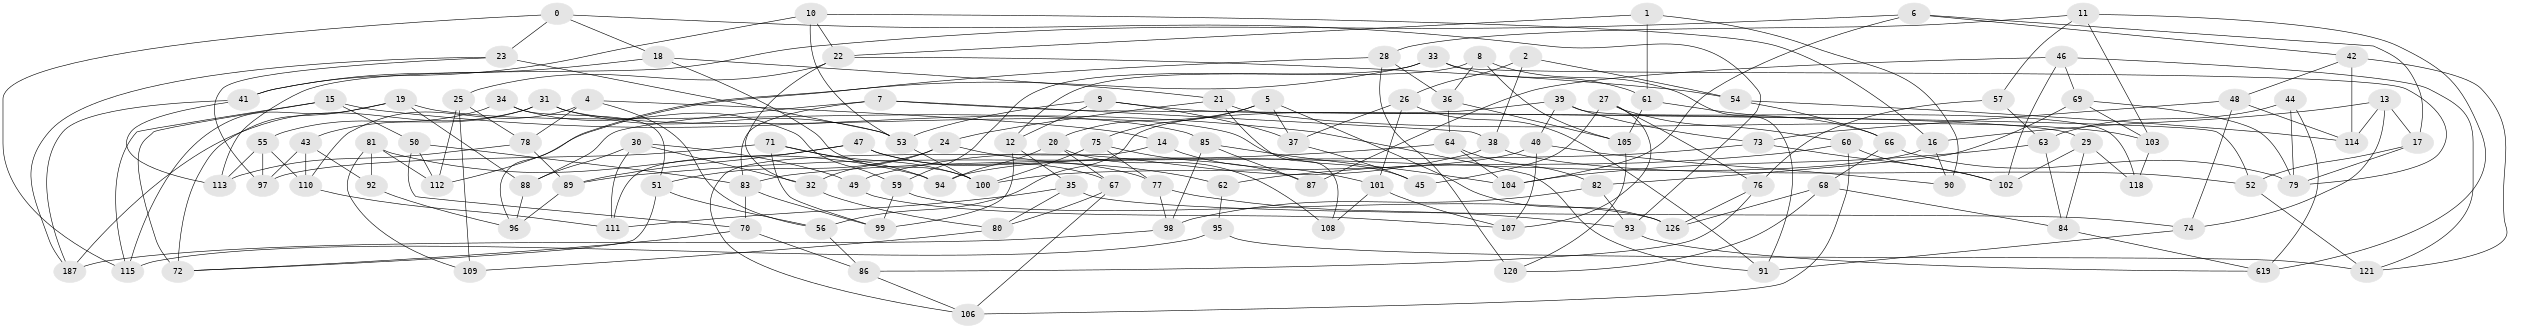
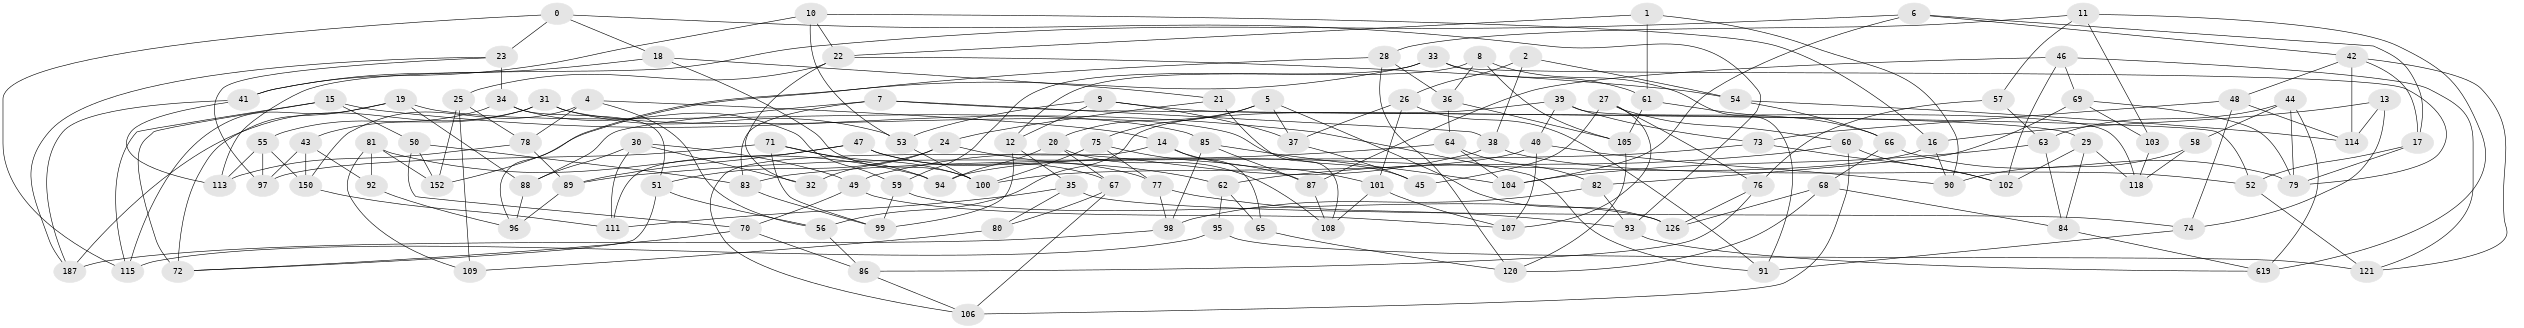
edge "23" -- "53": now "23" -- "34"
edge "13" -- "17": now "42" -- "17"
edge "21" -- "103": removed
node "58": added
node "110": label "110" -> "150"
node "112": label "112" -> "152"
edge "83" -- "70": now "49" -- "70"
edge "87" -- "108": added
edge "32" -- "80": removed
node "65": added
